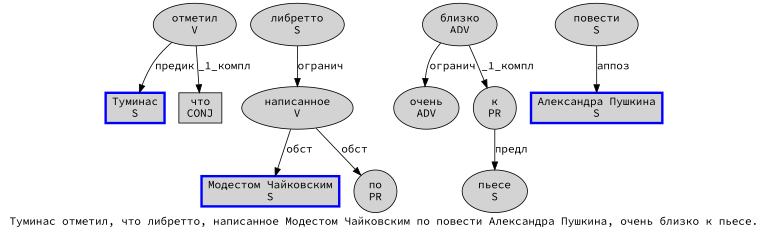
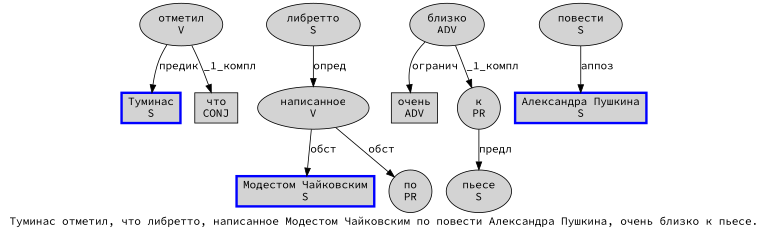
edge "либретто S" -> "написанное V": label "огранич" -> "опред"
node "очень ADV": shape ellipse -> box
